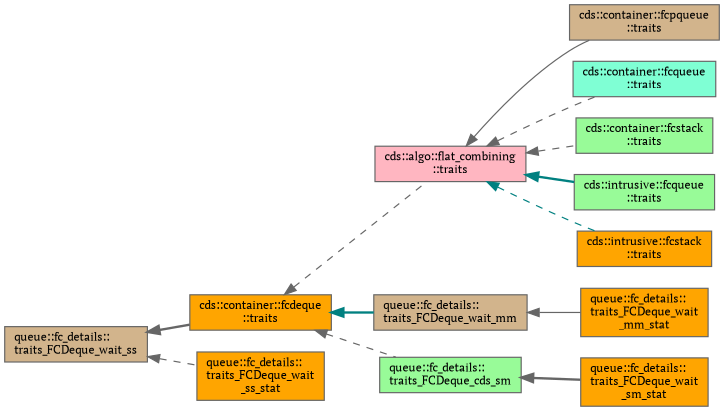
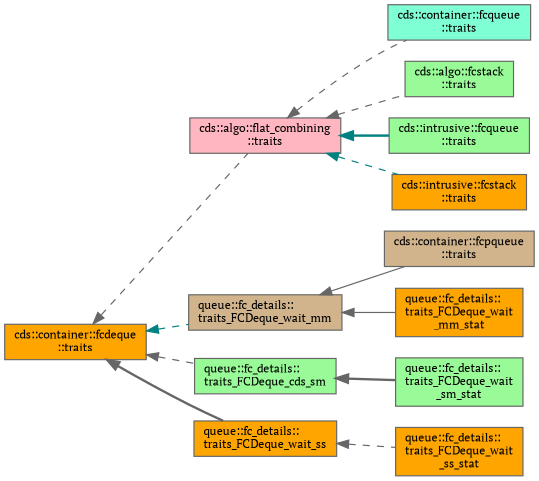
edge "cds::container::fcpqueue ::traits" -> "cds::algo::flat_combining ::traits": now "cds::container::fcpqueue ::traits" -> "queue::fc_details:: traits_FCDeque_wait_mm"
node "cds::container::fcstack ::traits": label "cds::container::fcstack ::traits" -> "cds::algo::fcstack ::traits"
edge "queue::fc_details:: traits_FCDeque_wait_mm" -> "cds::container::fcdeque ::traits": style bold -> dashed
edge "cds::container::fcdeque ::traits" -> "queue::fc_details:: traits_FCDeque_wait_ss": reversed
node "queue::fc_details:: traits_FCDeque_wait_ss": fillcolor tan -> orange
node "queue::fc_details:: traits_FCDeque_wait _sm_stat": fillcolor orange -> palegreen
